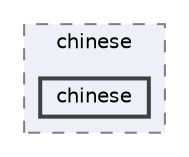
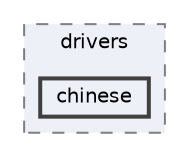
cluster "chinese": label "chinese" -> "drivers"
